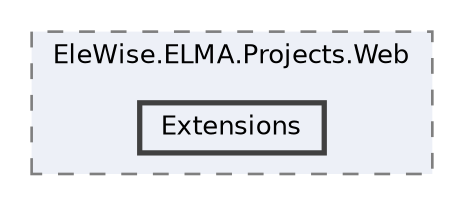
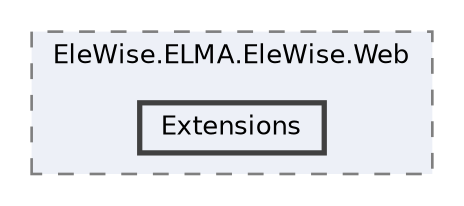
cluster "EleWise.ELMA.Projects.Web": label "EleWise.ELMA.Projects.Web" -> "EleWise.ELMA.EleWise.Web"
